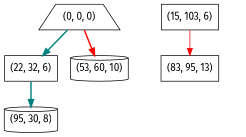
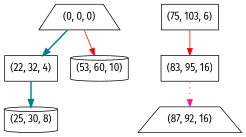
node "(15, 103, 6)": label "(15, 103, 6)" -> "(75, 103, 6)"
edge "(0, 0, 0)" -> "(53, 60, 10)": style bold -> solid
node "(22, 32, 6)": label "(22, 32, 6)" -> "(22, 32, 4)"
node "(83, 95, 13)": label "(83, 95, 13)" -> "(83, 95, 16)"
node "(95, 30, 8)": label "(95, 30, 8)" -> "(25, 30, 8)"
node "(87, 92, 16)": added
